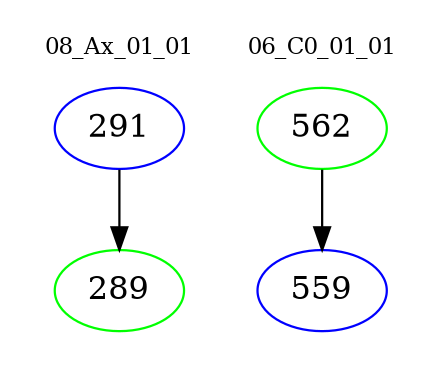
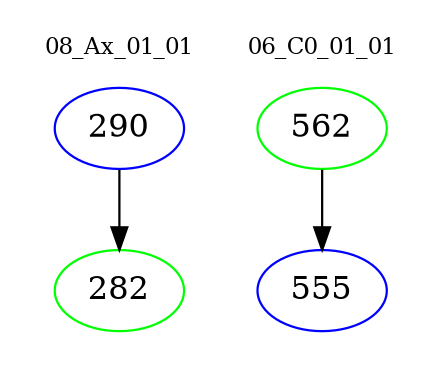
node "291": label "291" -> "290"
node "289": label "289" -> "282"
node "559": label "559" -> "555"
